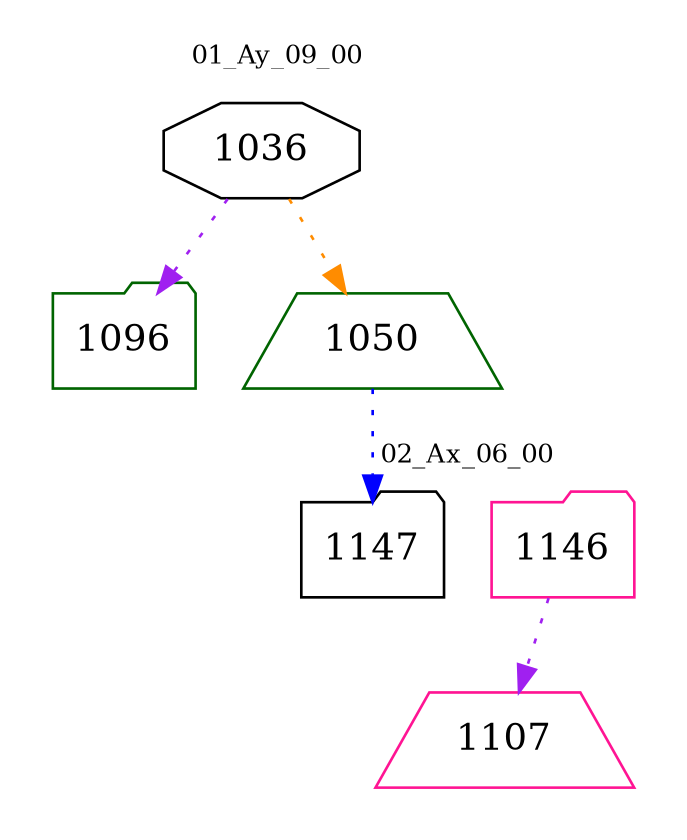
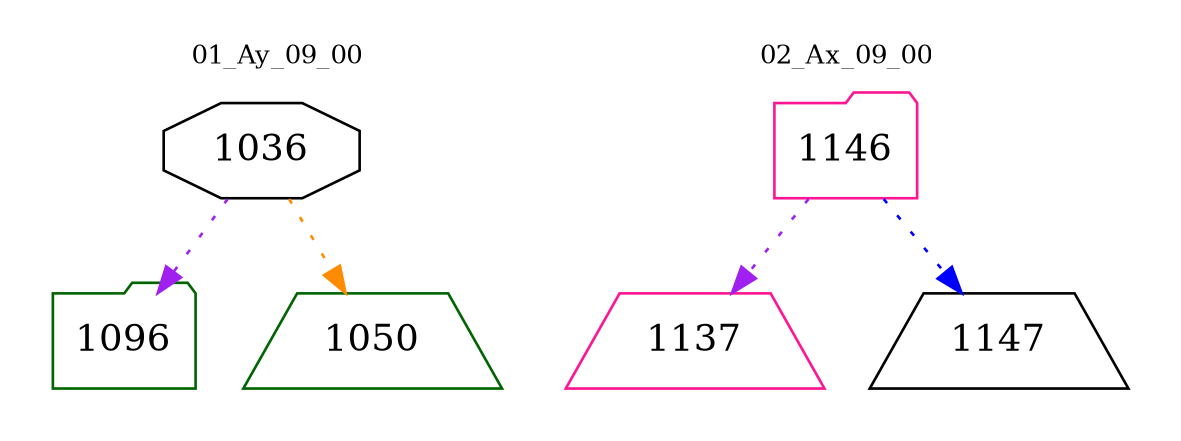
edge "1050" -> "1147": now "1146" -> "1147"
cluster "02_Ax_06_00": label "02_Ax_06_00" -> "02_Ax_09_00"
node "1147": shape folder -> trapezium
node "1107": label "1107" -> "1137"
